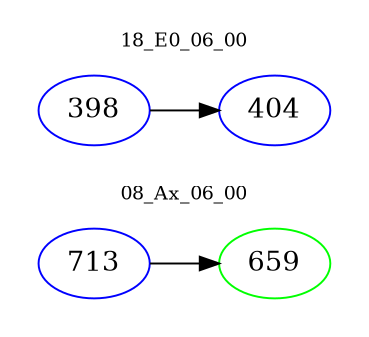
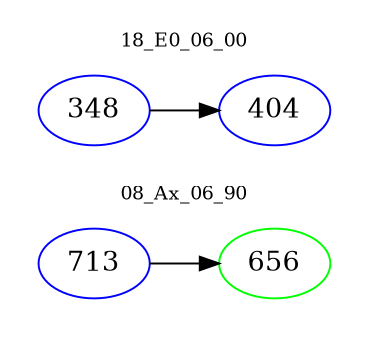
node "398": label "398" -> "348"
cluster "08_Ax_06_00": label "08_Ax_06_00" -> "08_Ax_06_90"
node "659": label "659" -> "656"
